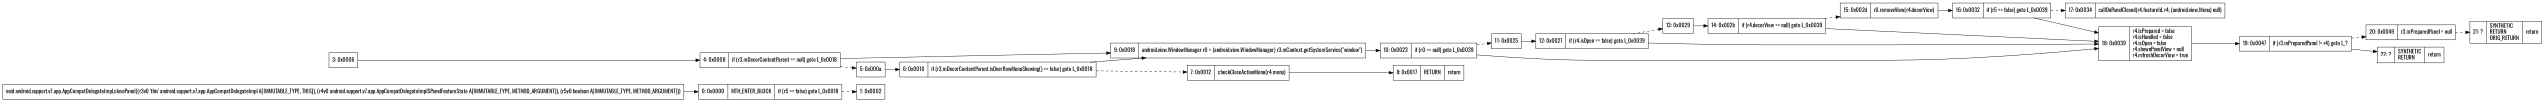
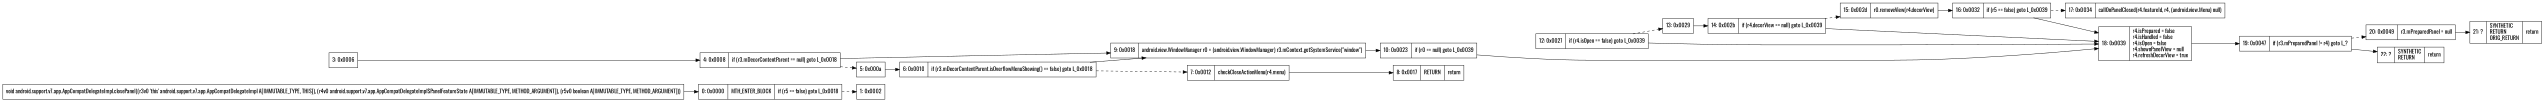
edge "20: 0x0049" -> "21: ?": style dashed -> solid
node "11: 0x0025": removed
